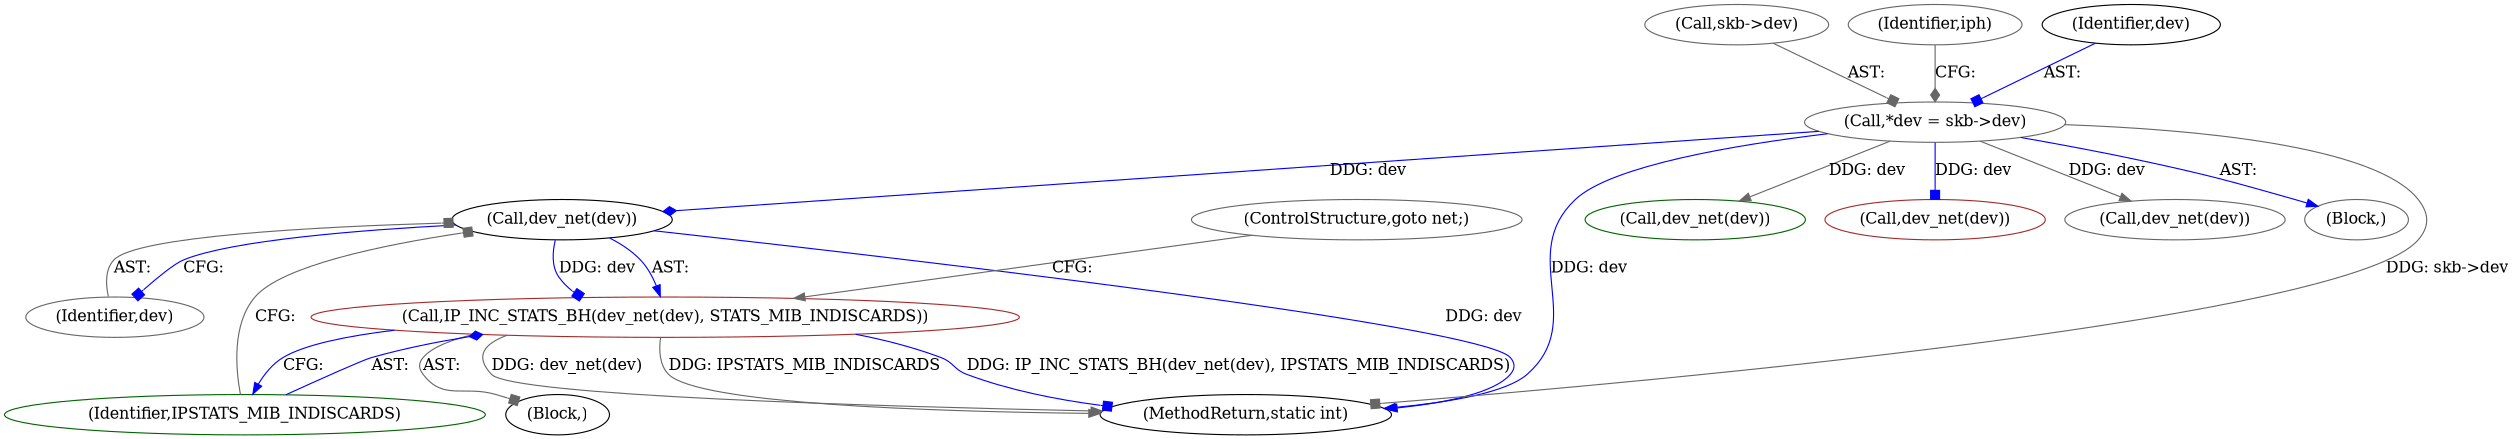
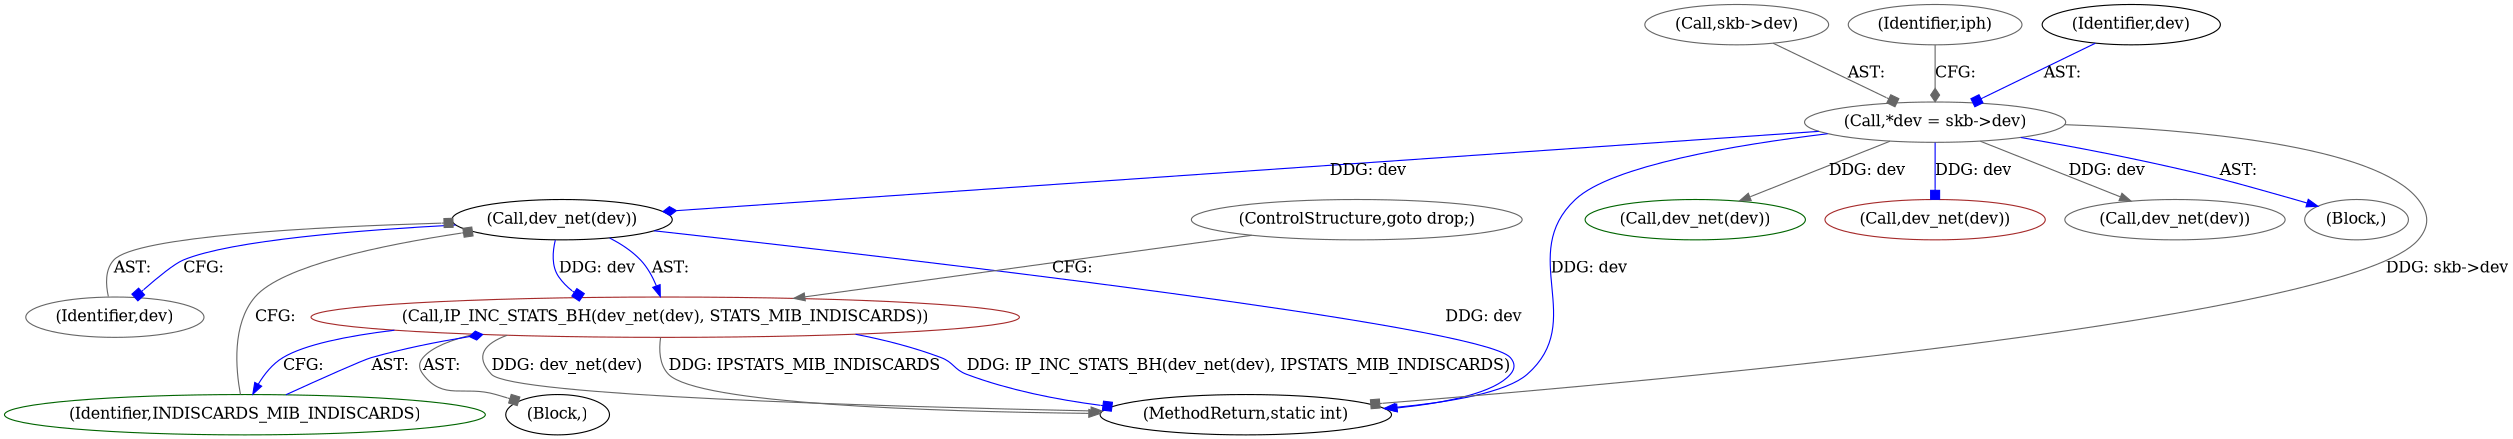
node "(ControlStructure,goto net;)": label "(ControlStructure,goto net;)" -> "(ControlStructure,goto drop;)"
node "(Identifier,IPSTATS_MIB_INDISCARDS)": label "(Identifier,IPSTATS_MIB_INDISCARDS)" -> "(Identifier,INDISCARDS_MIB_INDISCARDS)"
